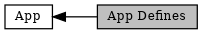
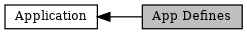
node "App": label "App" -> "Application"
